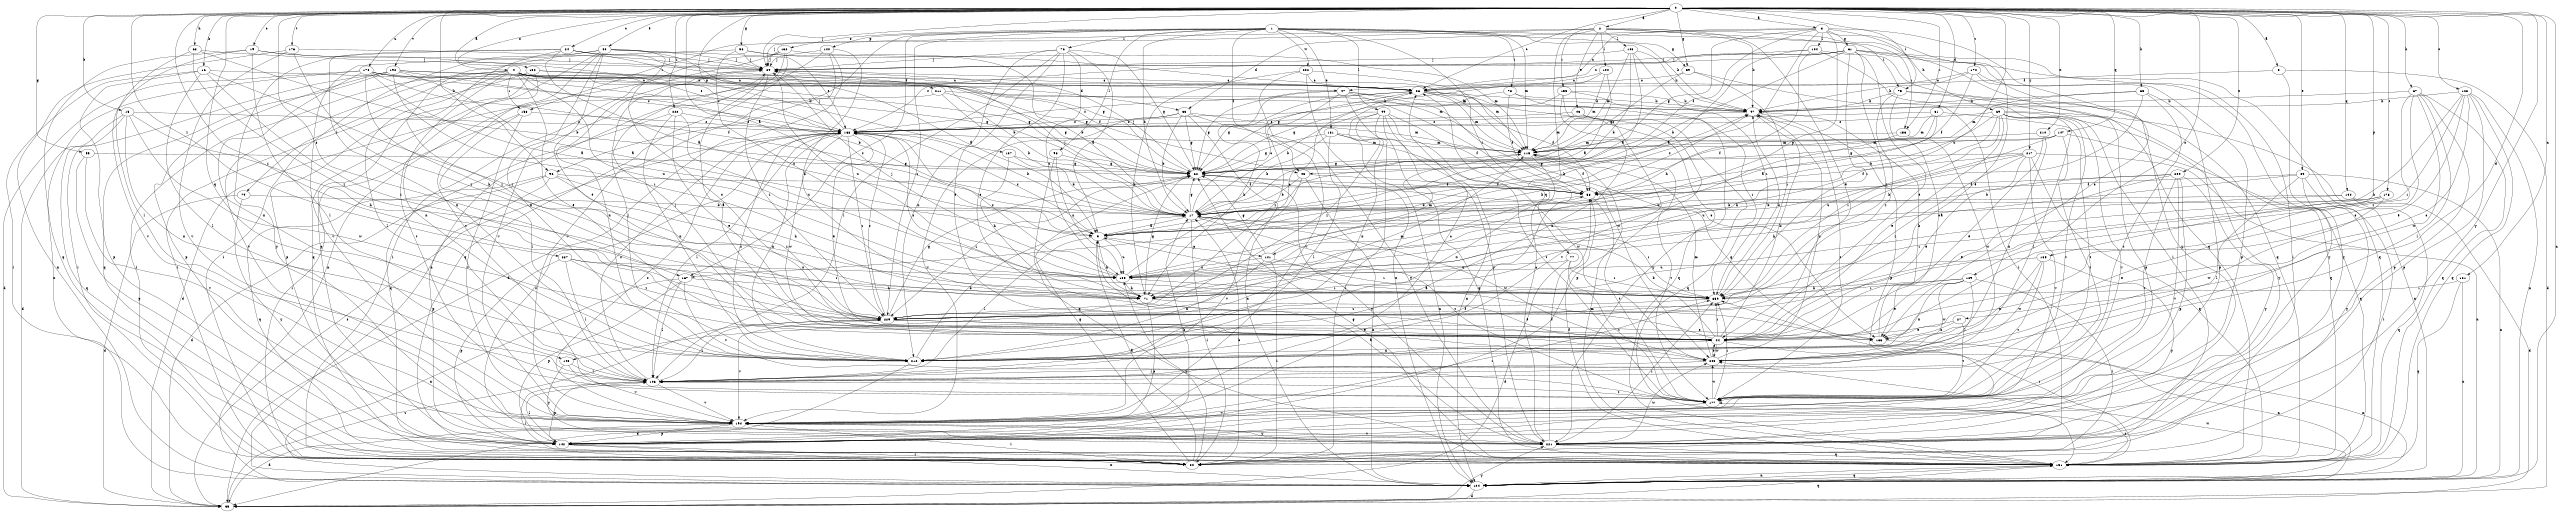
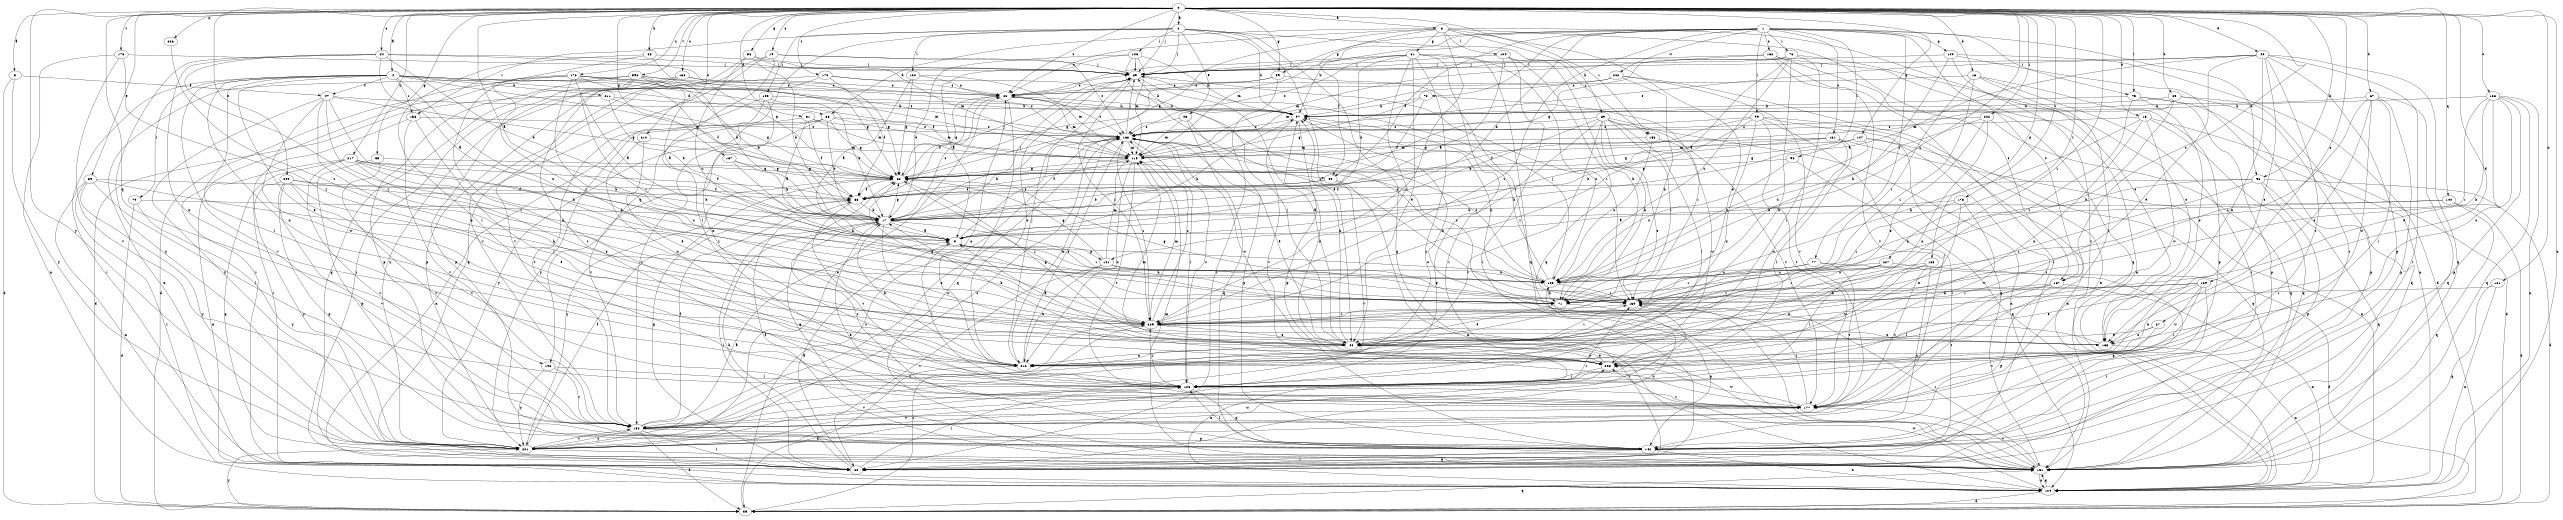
node "206": added
node "192": label "192" -> "592"
node "659": label "659" -> "159"
edge "76" -> "44": removed, label "e"
